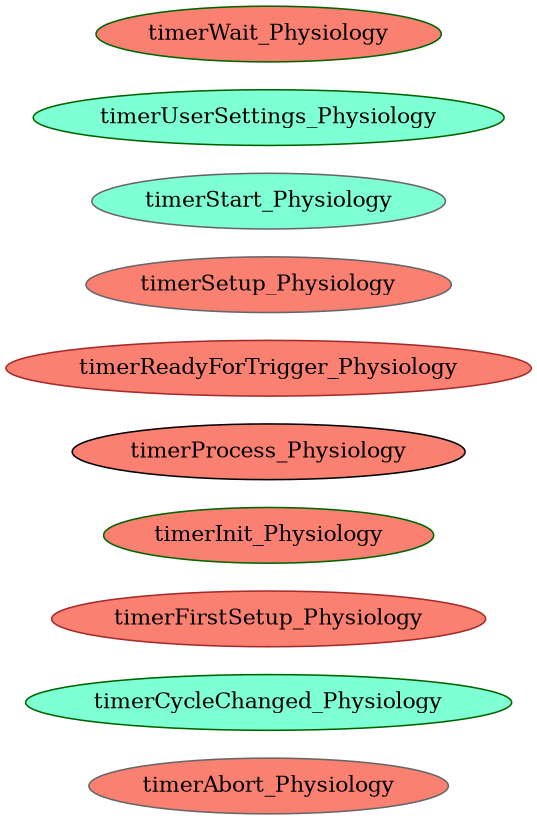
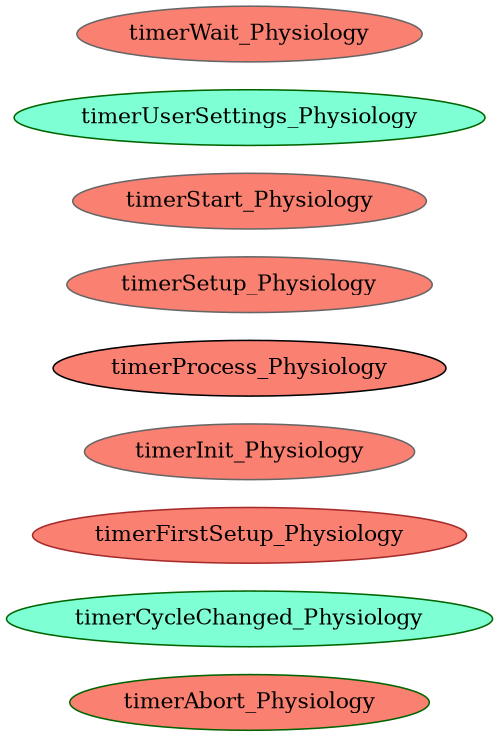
node "timerWait_Physiology": color darkgreen -> gray40
node "timerStart_Physiology": fillcolor aquamarine -> salmon
node "timerReadyForTrigger_Physiology": removed
node "timerInit_Physiology": color darkgreen -> gray40
node "timerAbort_Physiology": color gray40 -> darkgreen
